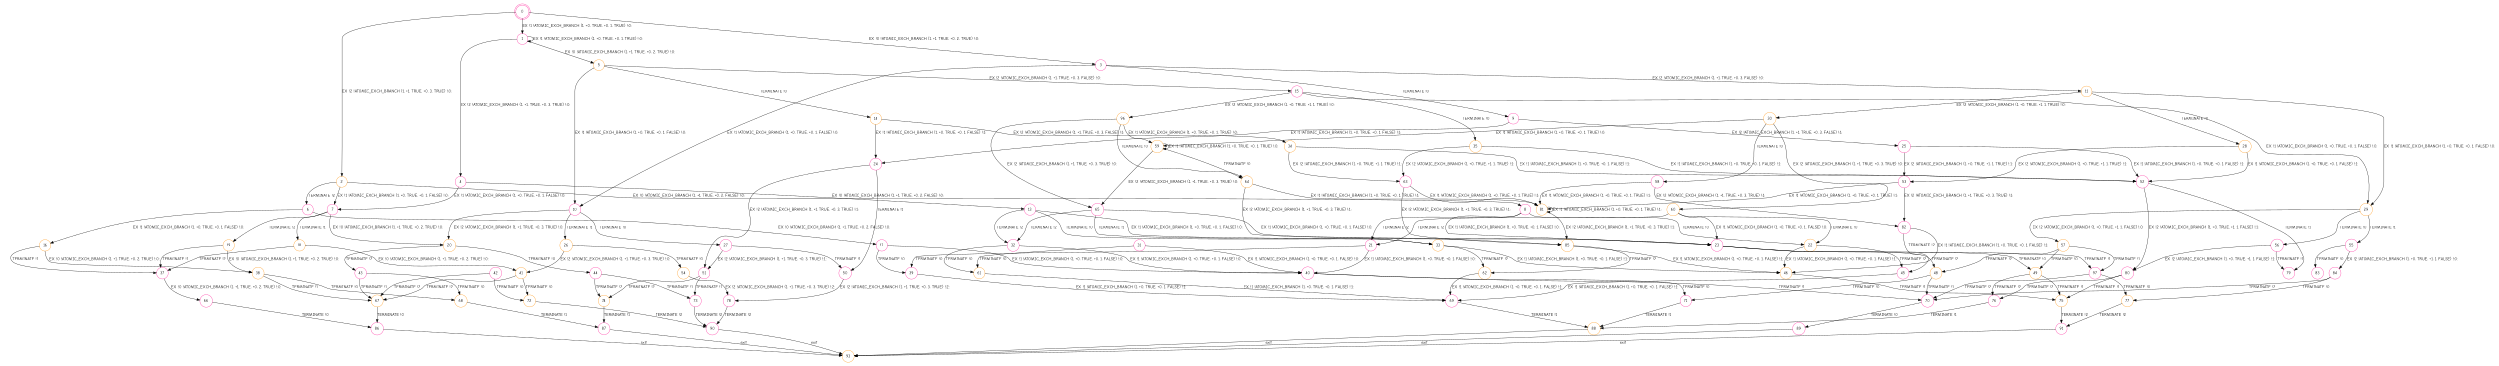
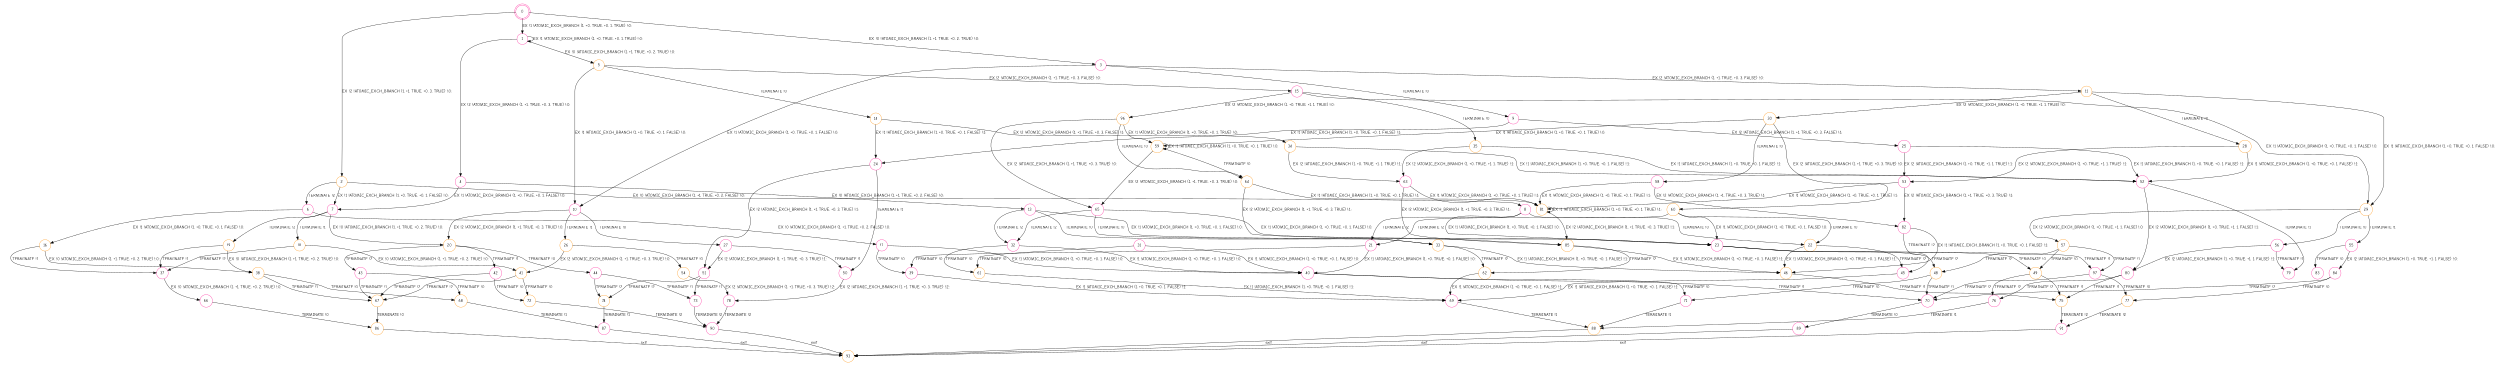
edge "65" -> "33": label "TERMINATE !1" -> "TERMINATE !0"
edge "20" -> "42": added, label "TERMINATE !1"
node "86": color deeppink -> darkorange
